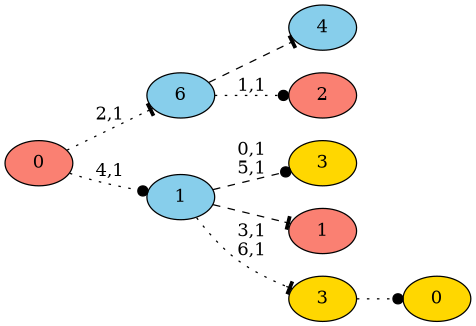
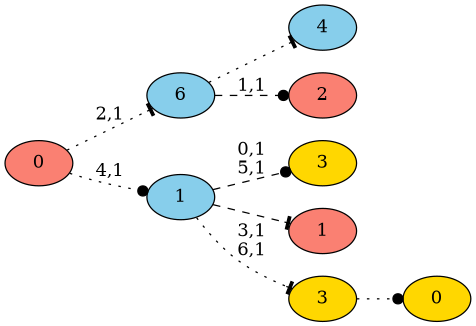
edge "6" -> "4": style dashed -> dotted
edge "6" -> "2": style dotted -> dashed
